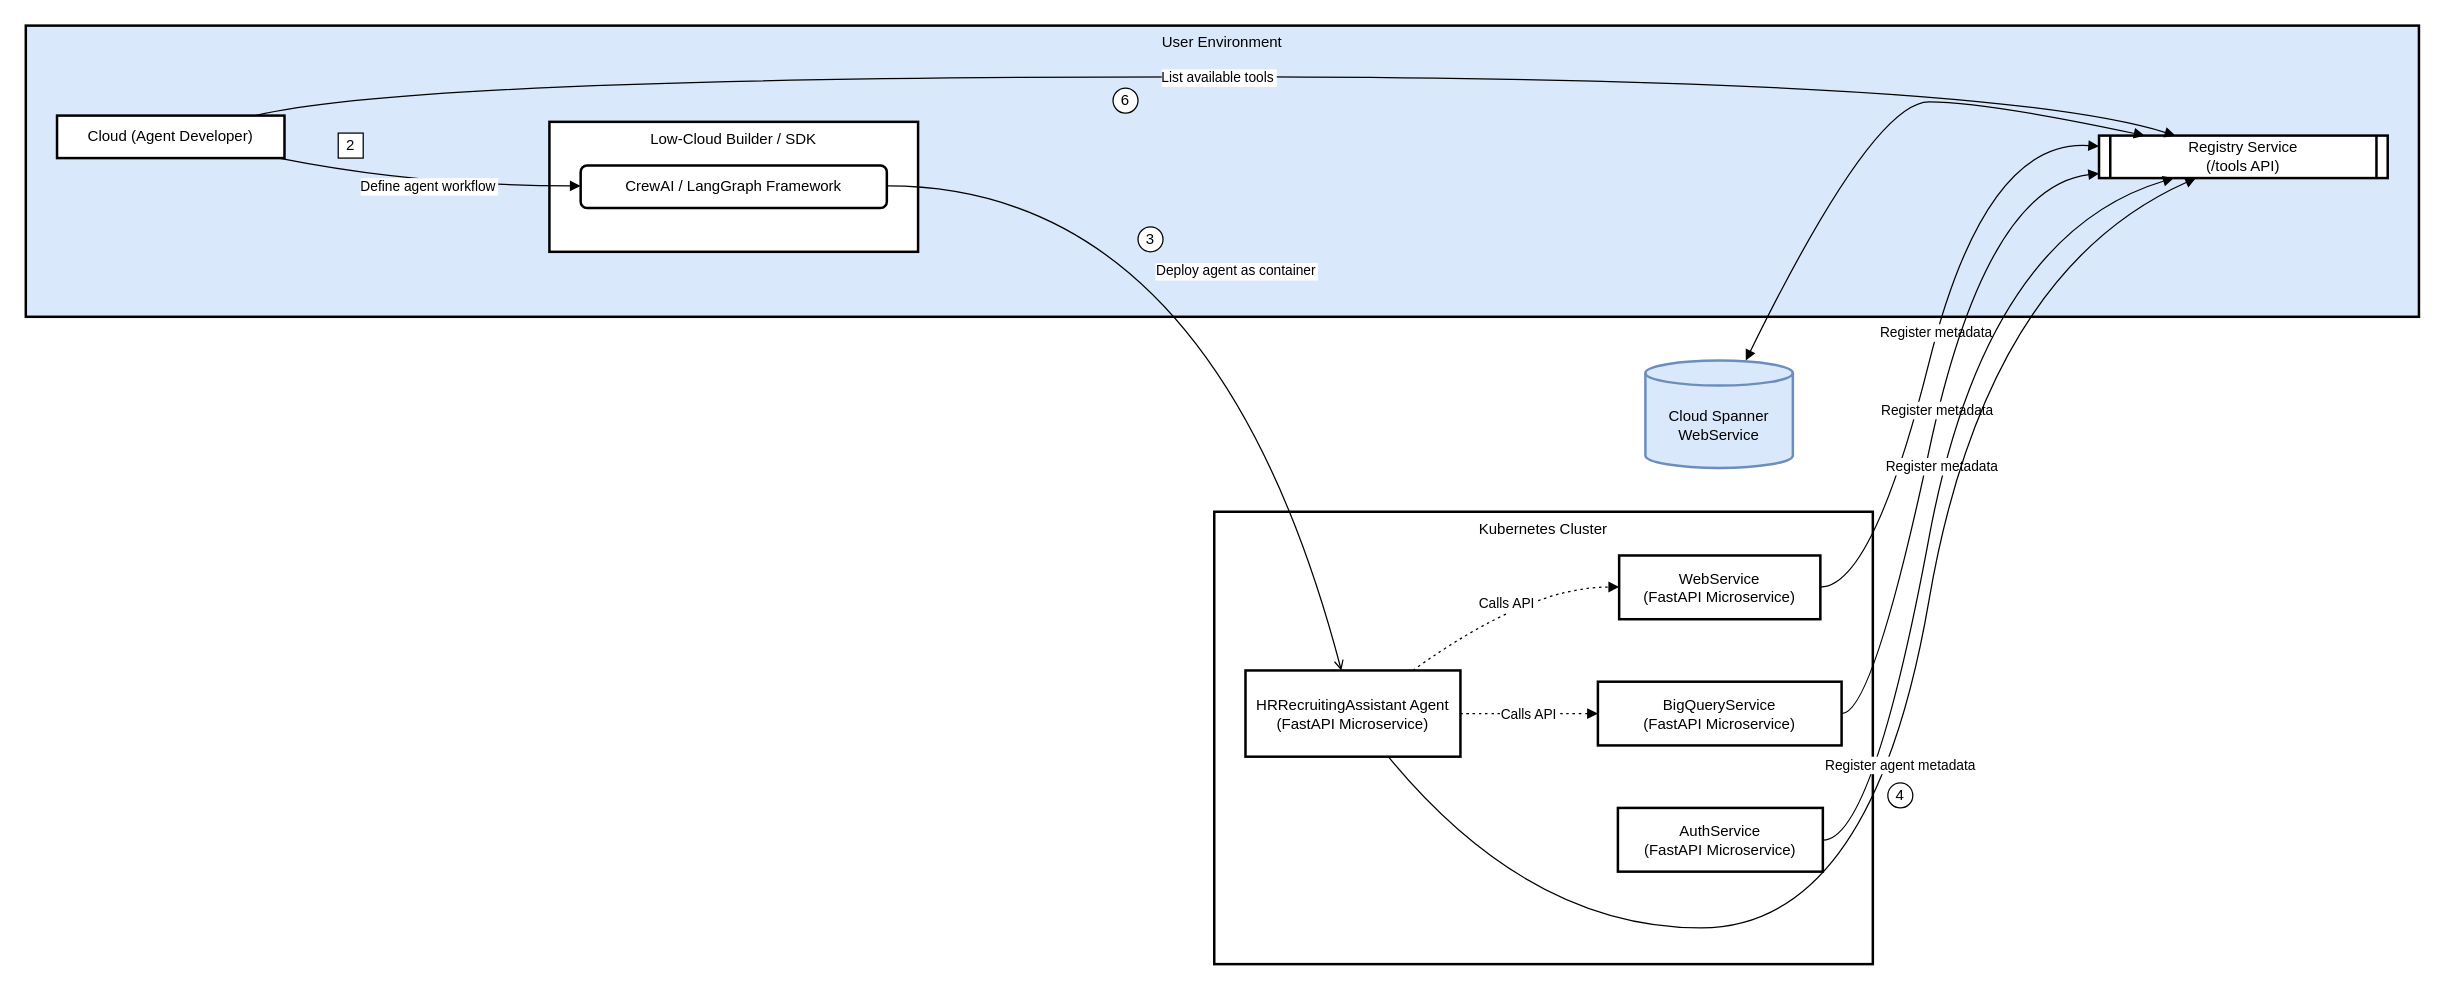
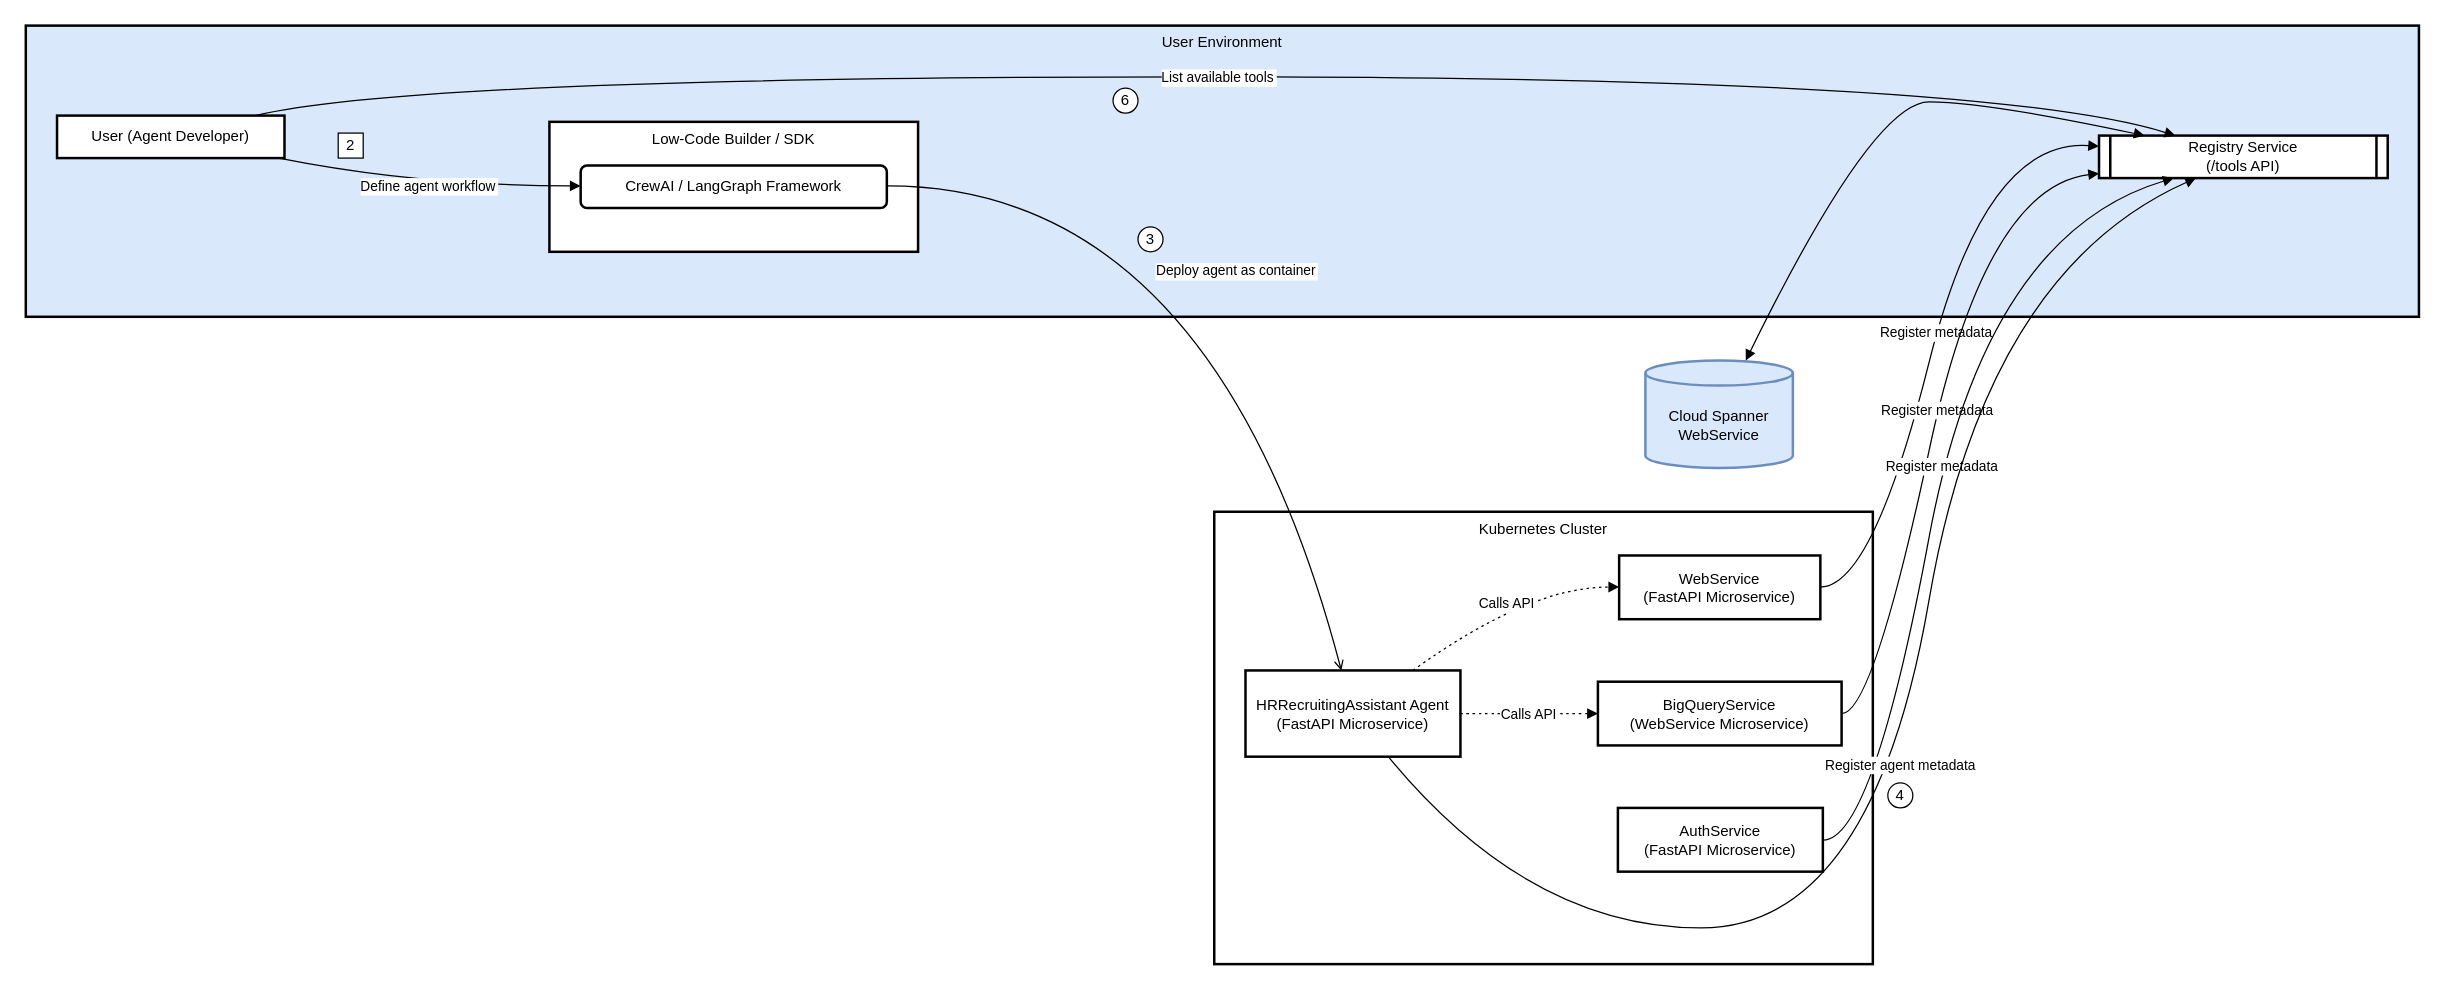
node "Cloud (Agent Developer)": label "Cloud (Agent Developer)" -> "User (Agent Developer)"
node "Low-Cloud Builder / SDK": label "Low-Cloud Builder / SDK" -> "Low-Code Builder / SDK"
node "BigQueryService (FastAPI Microservice)": label "BigQueryService (FastAPI Microservice)" -> "BigQueryService (WebService Microservice)"
